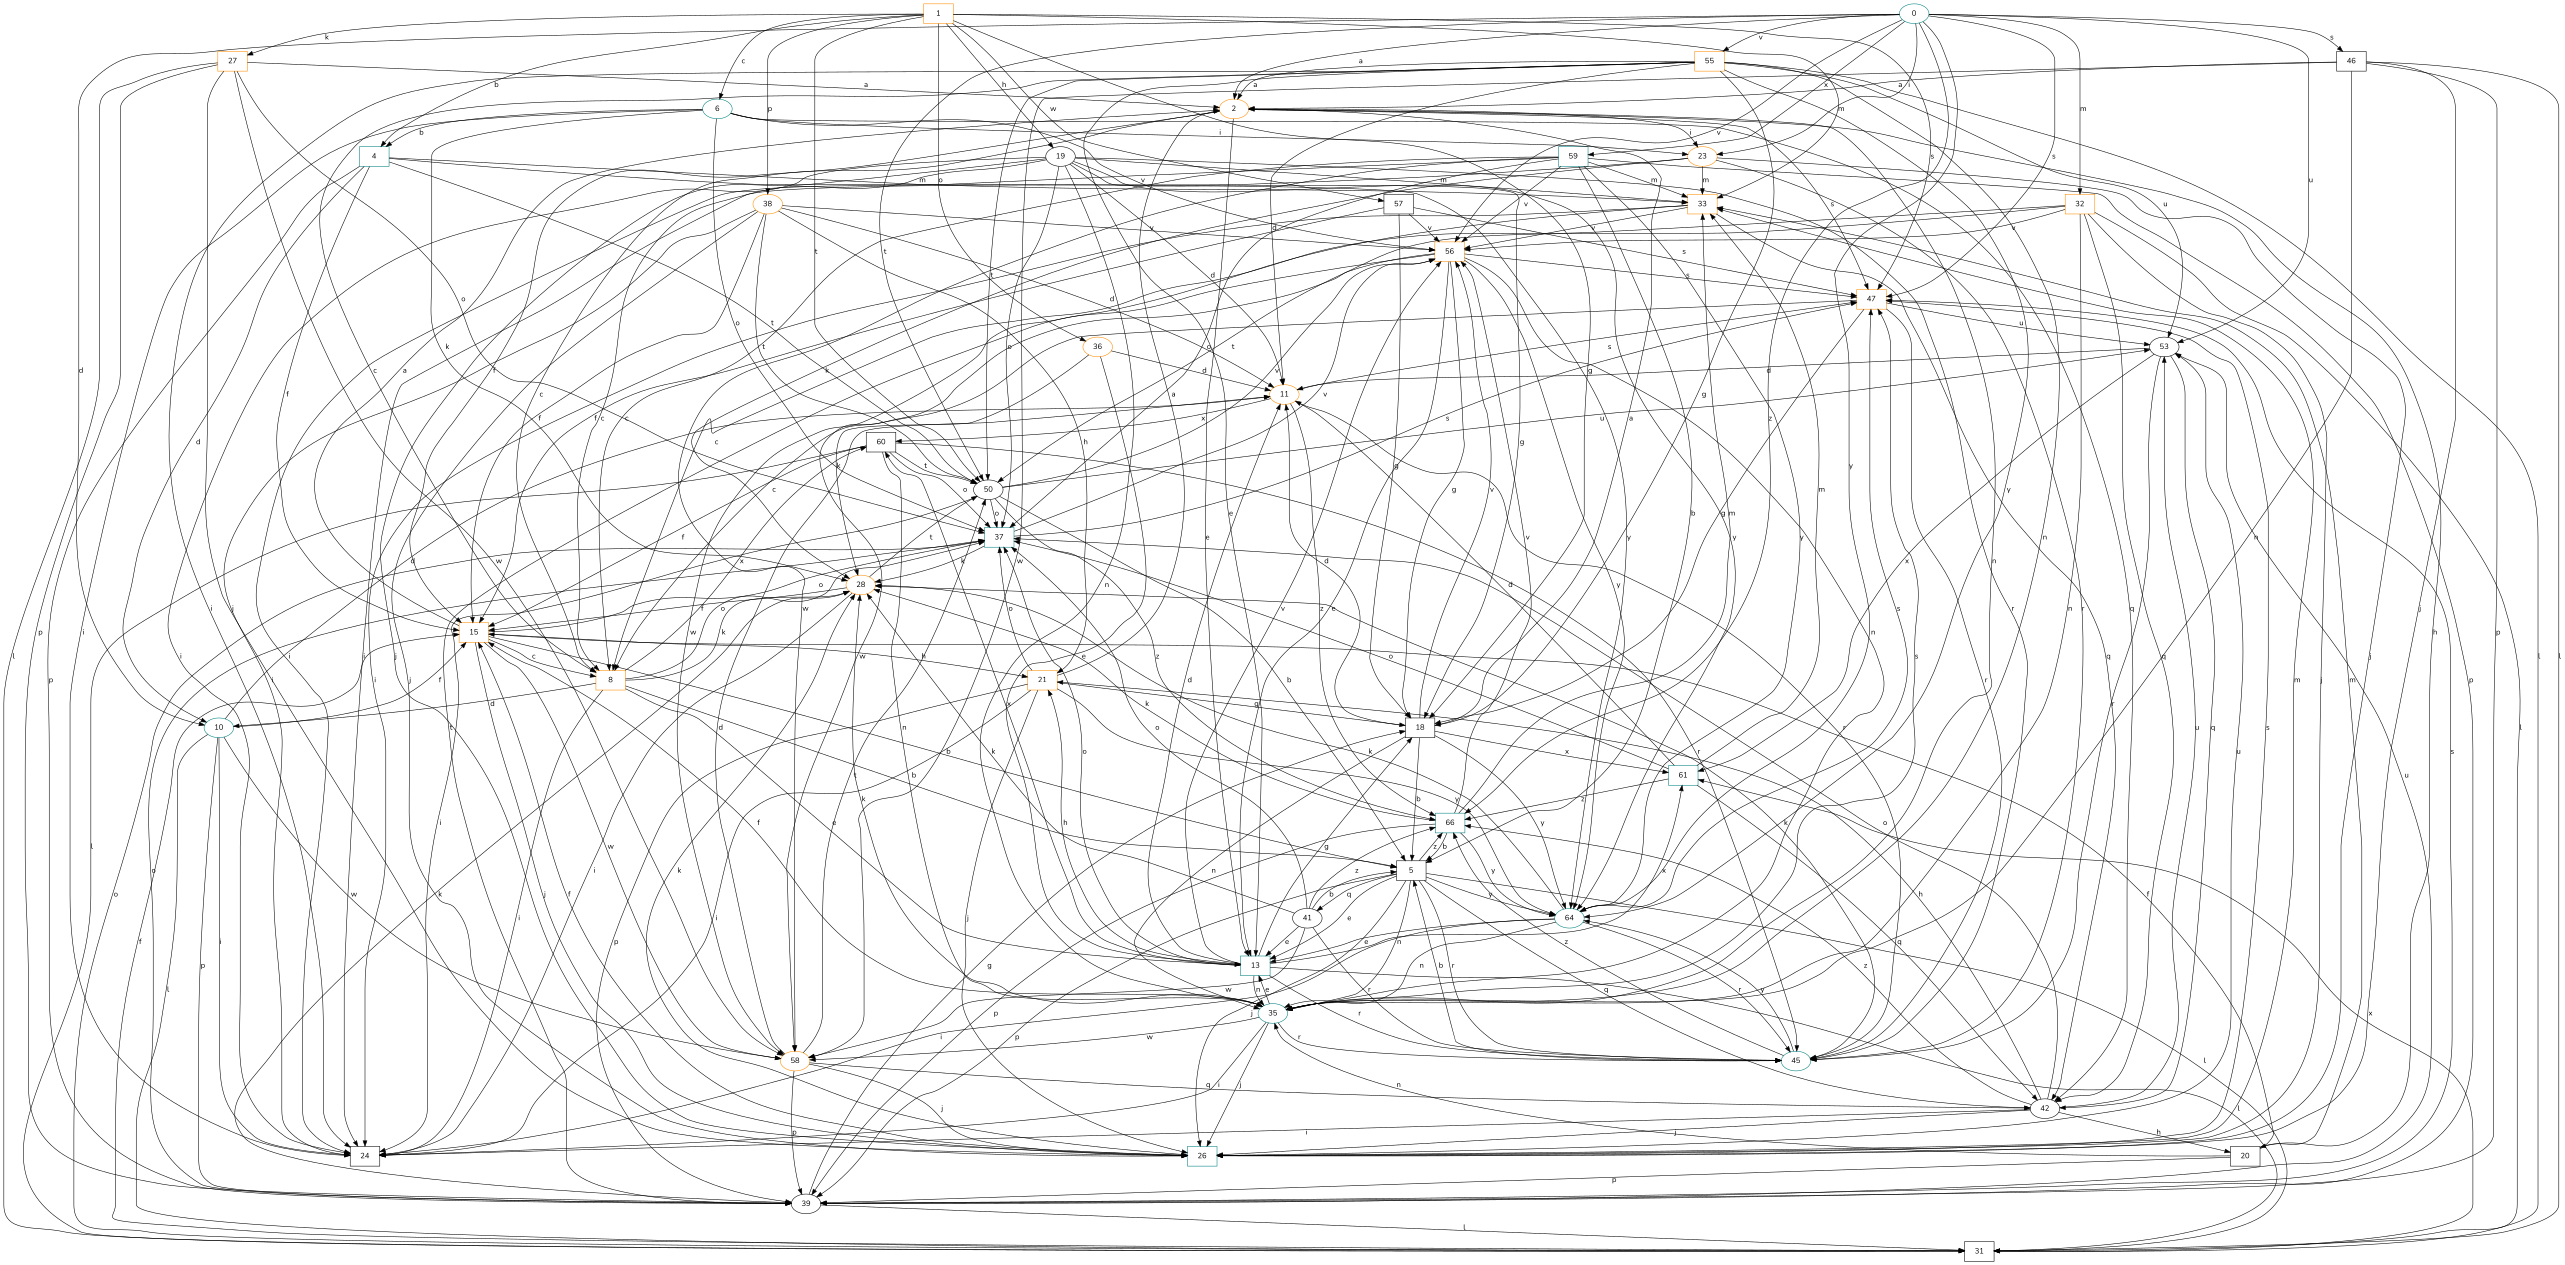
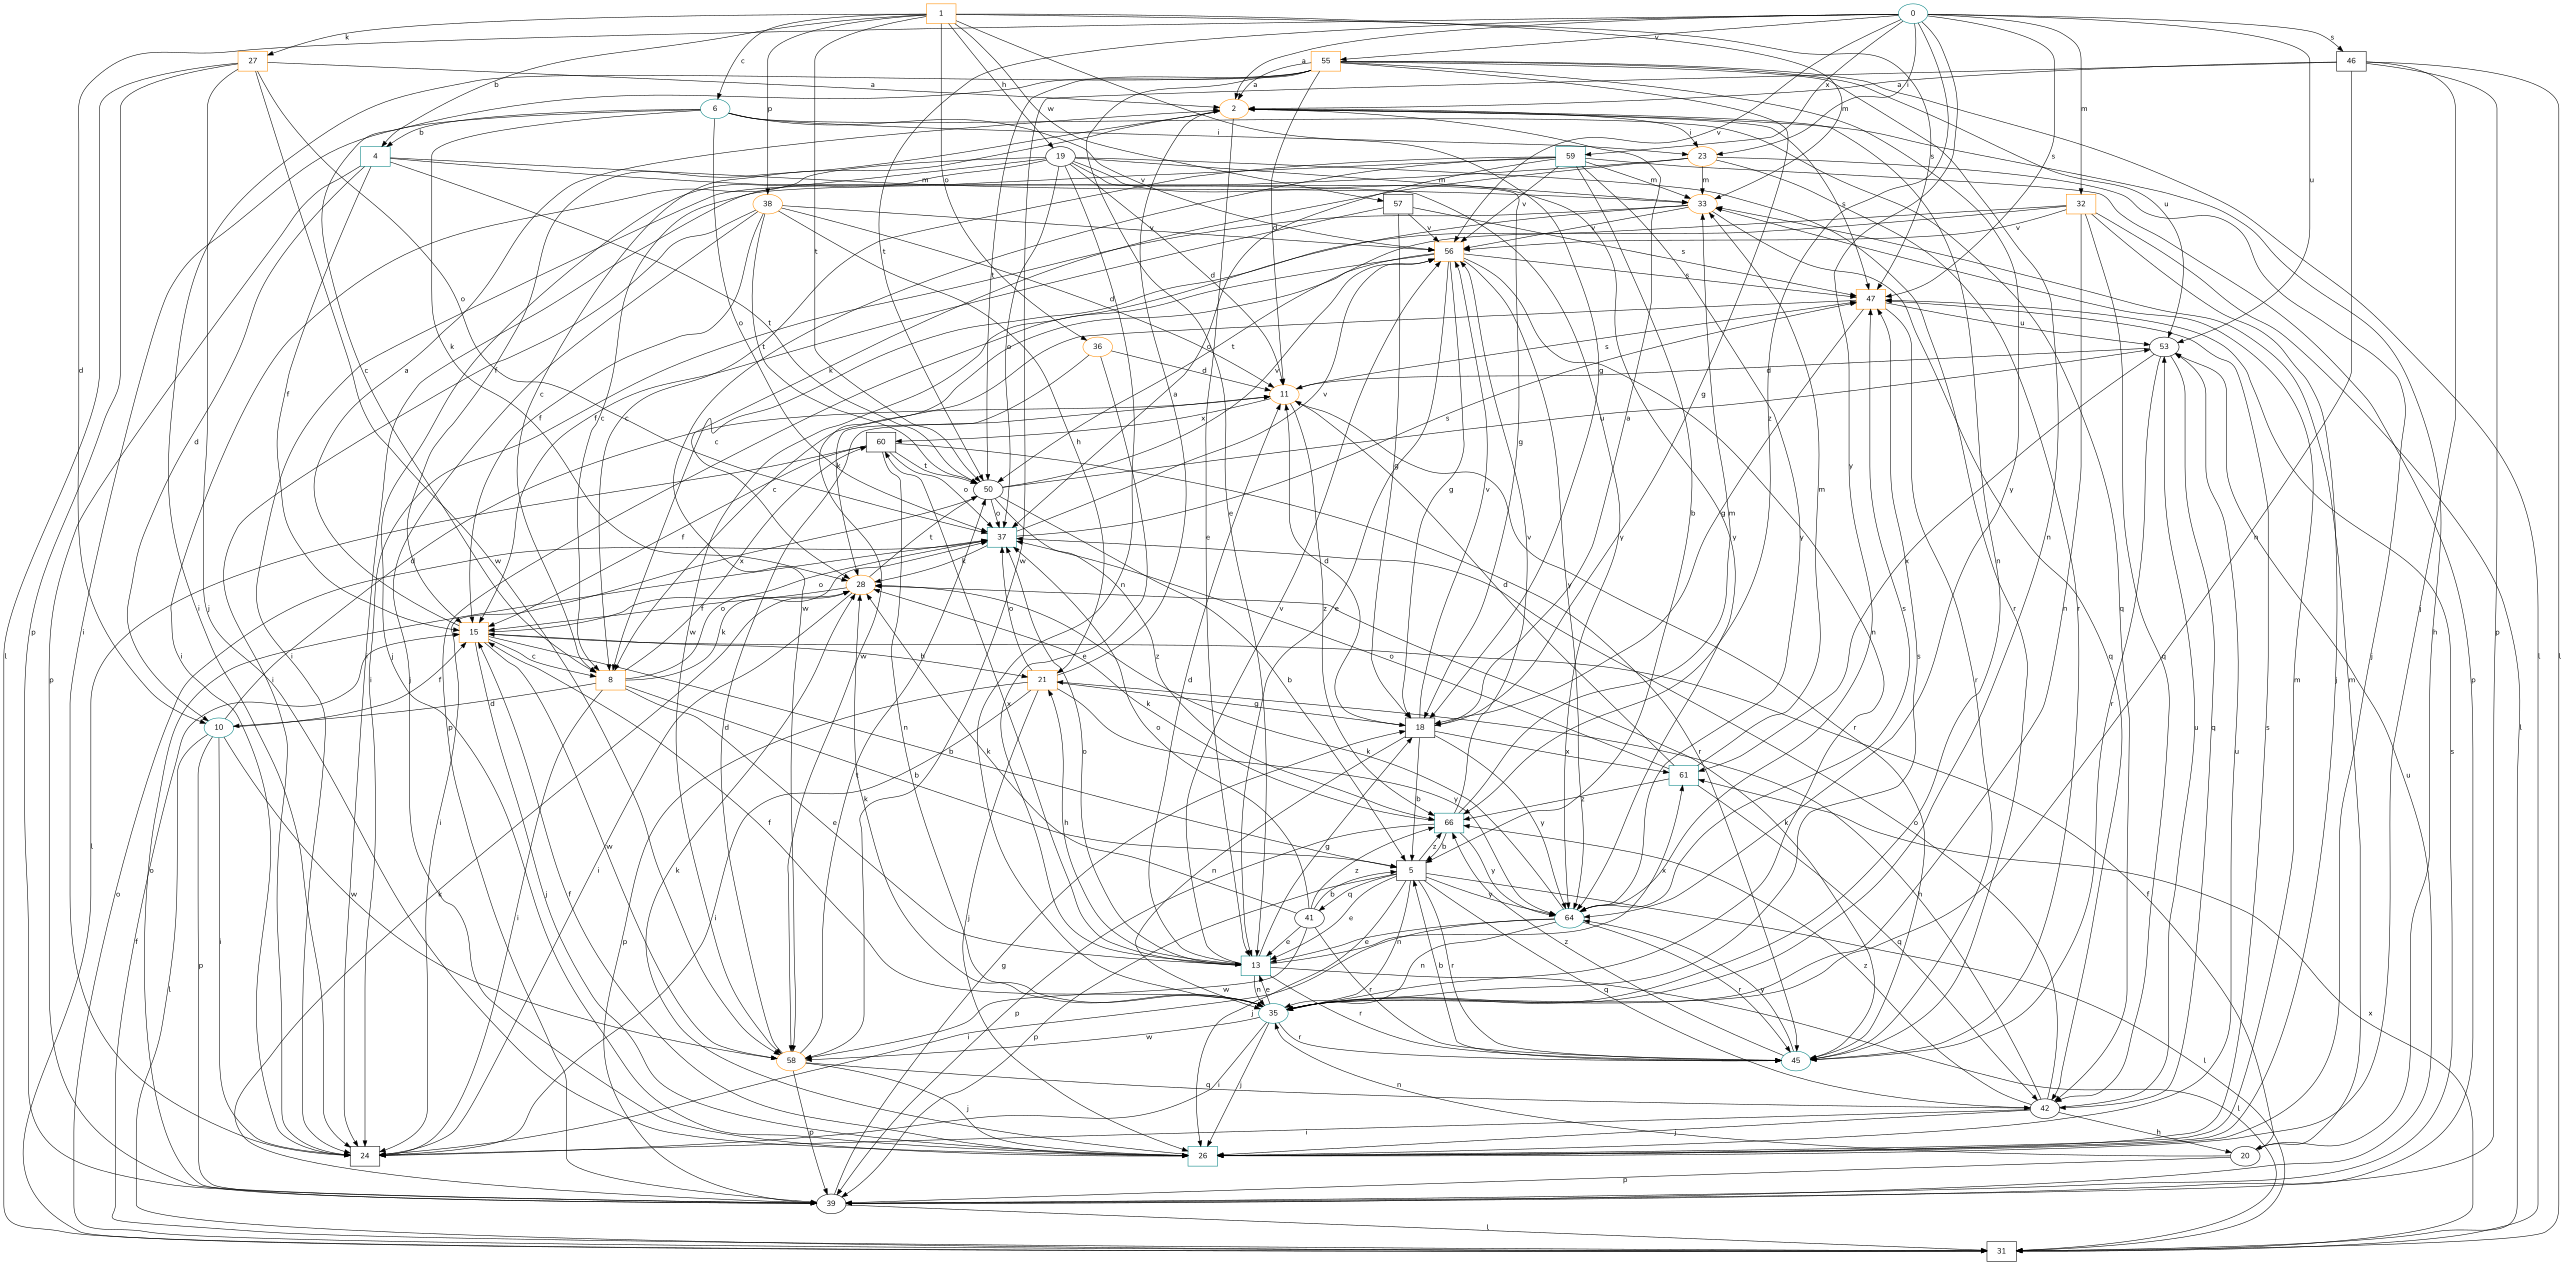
node "33": shape box -> ellipse
edge "56" -> "39": label "t" -> "p"
node "20": shape box -> ellipse
